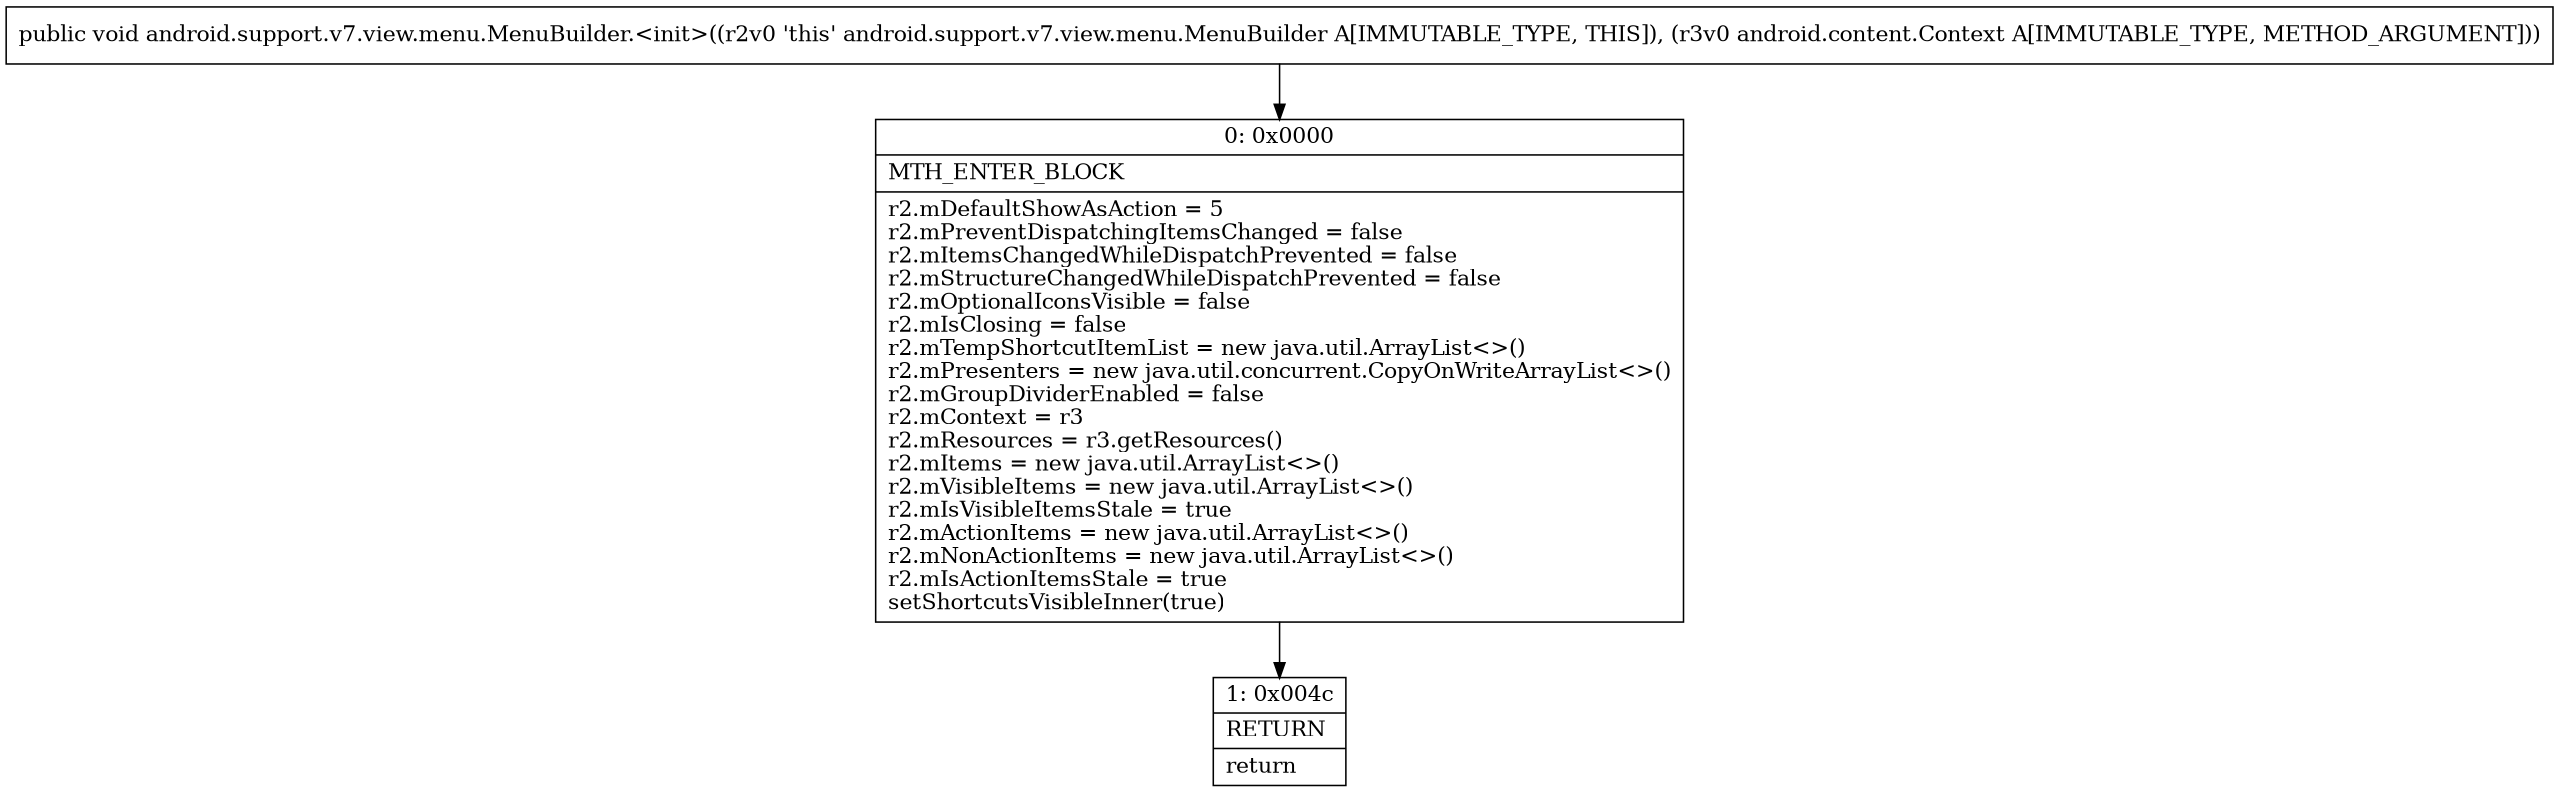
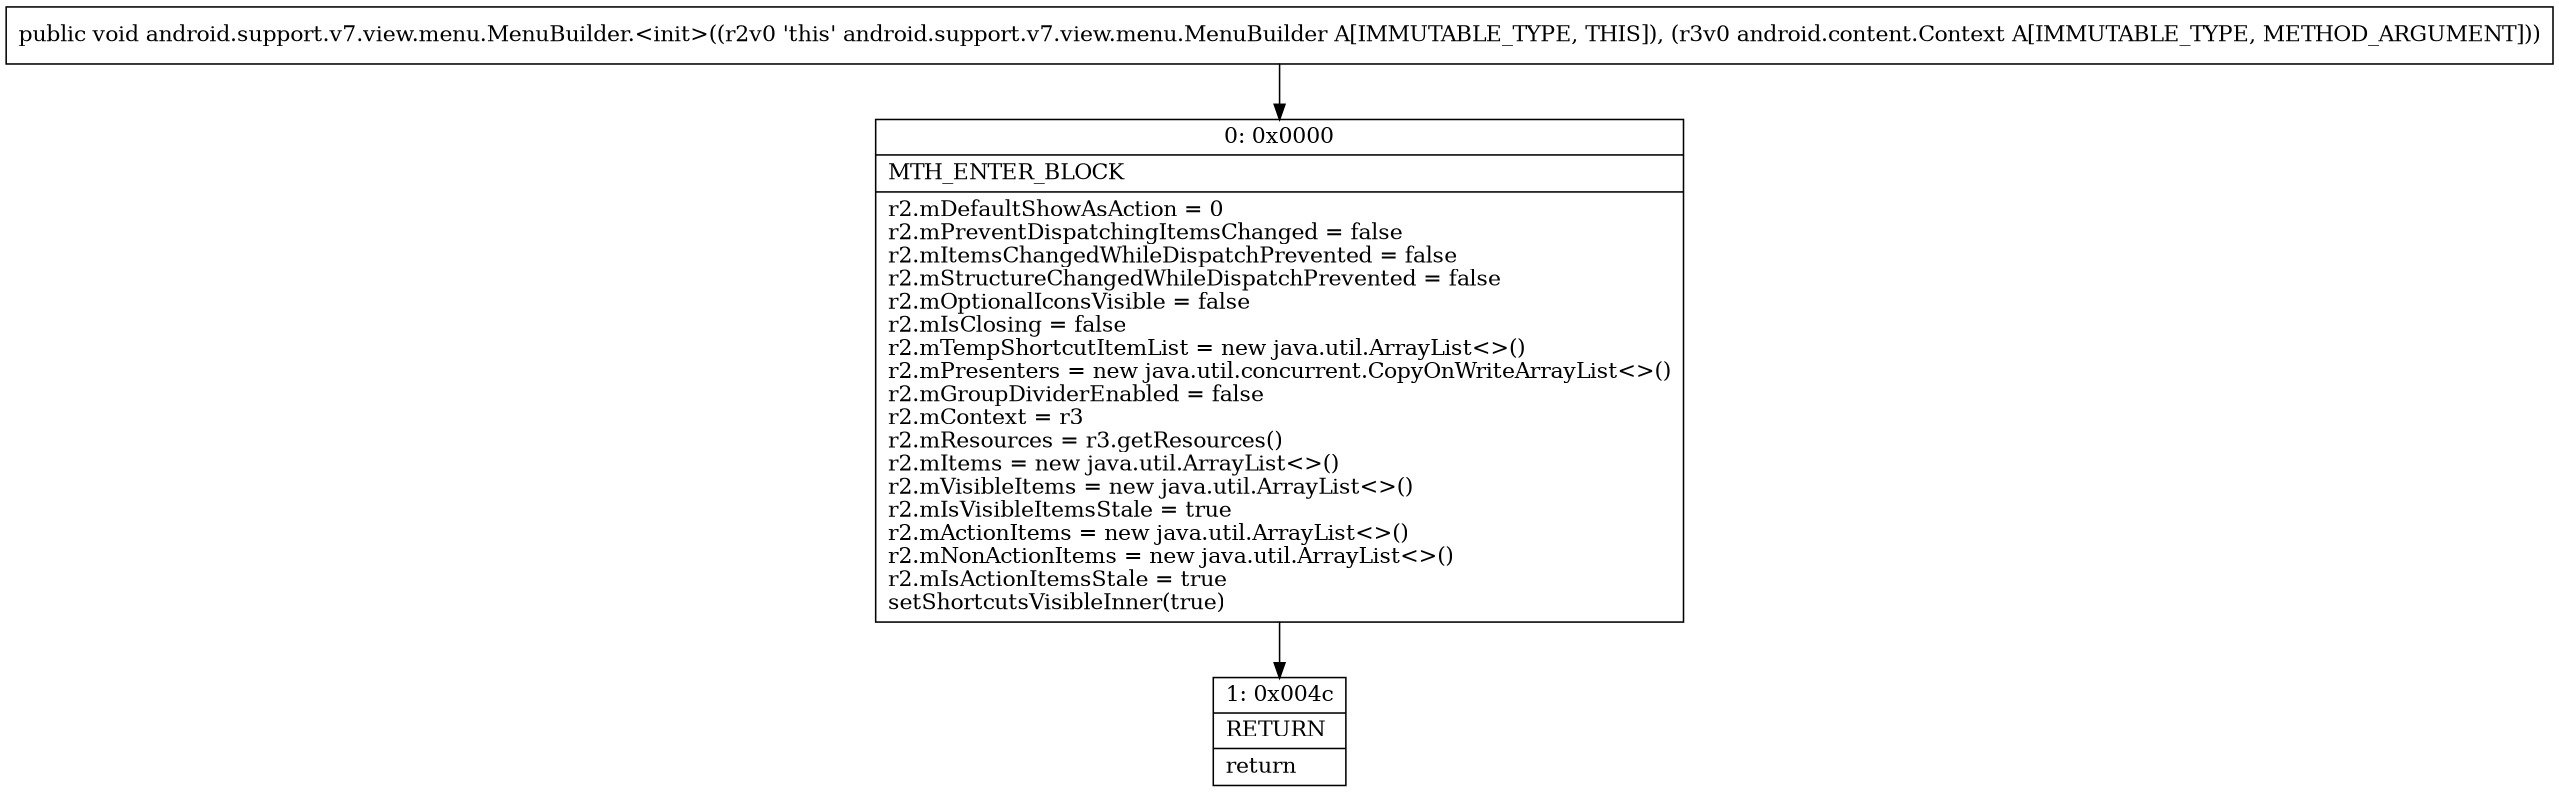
node "0: 0x0000": text "r2.mDefaultShowAsAction = 5" -> "r2.mDefaultShowAsAction = 0"
